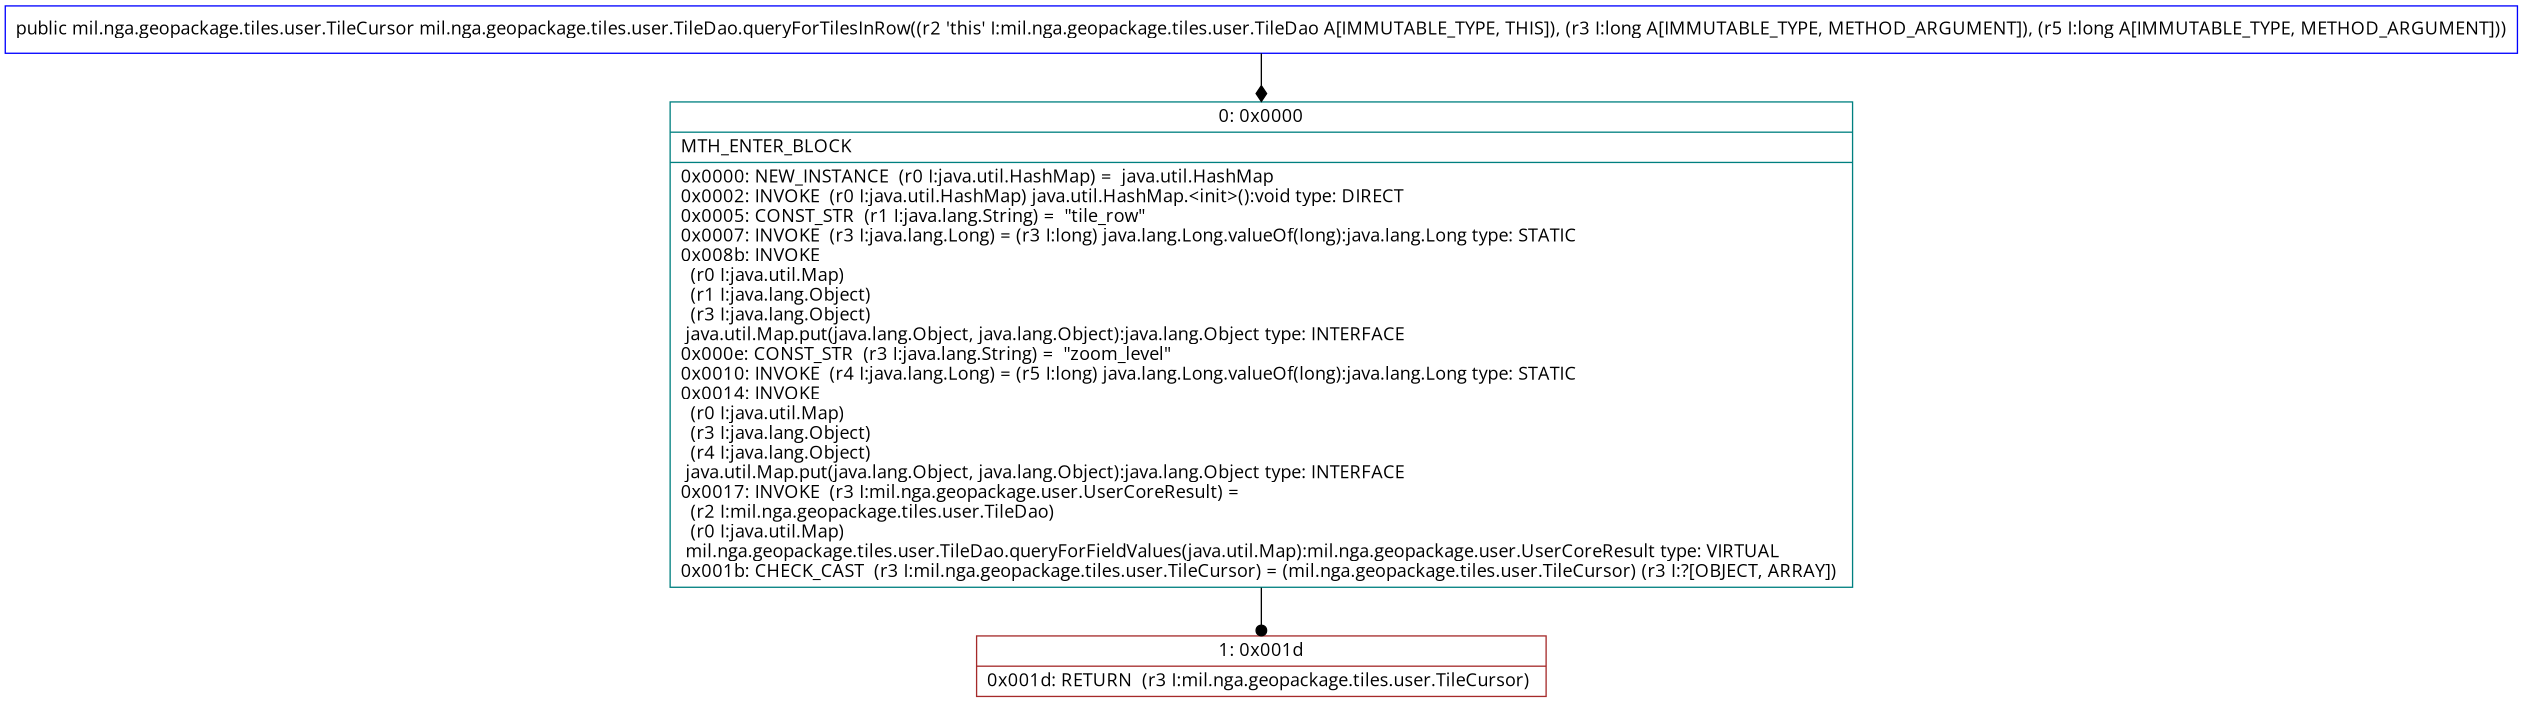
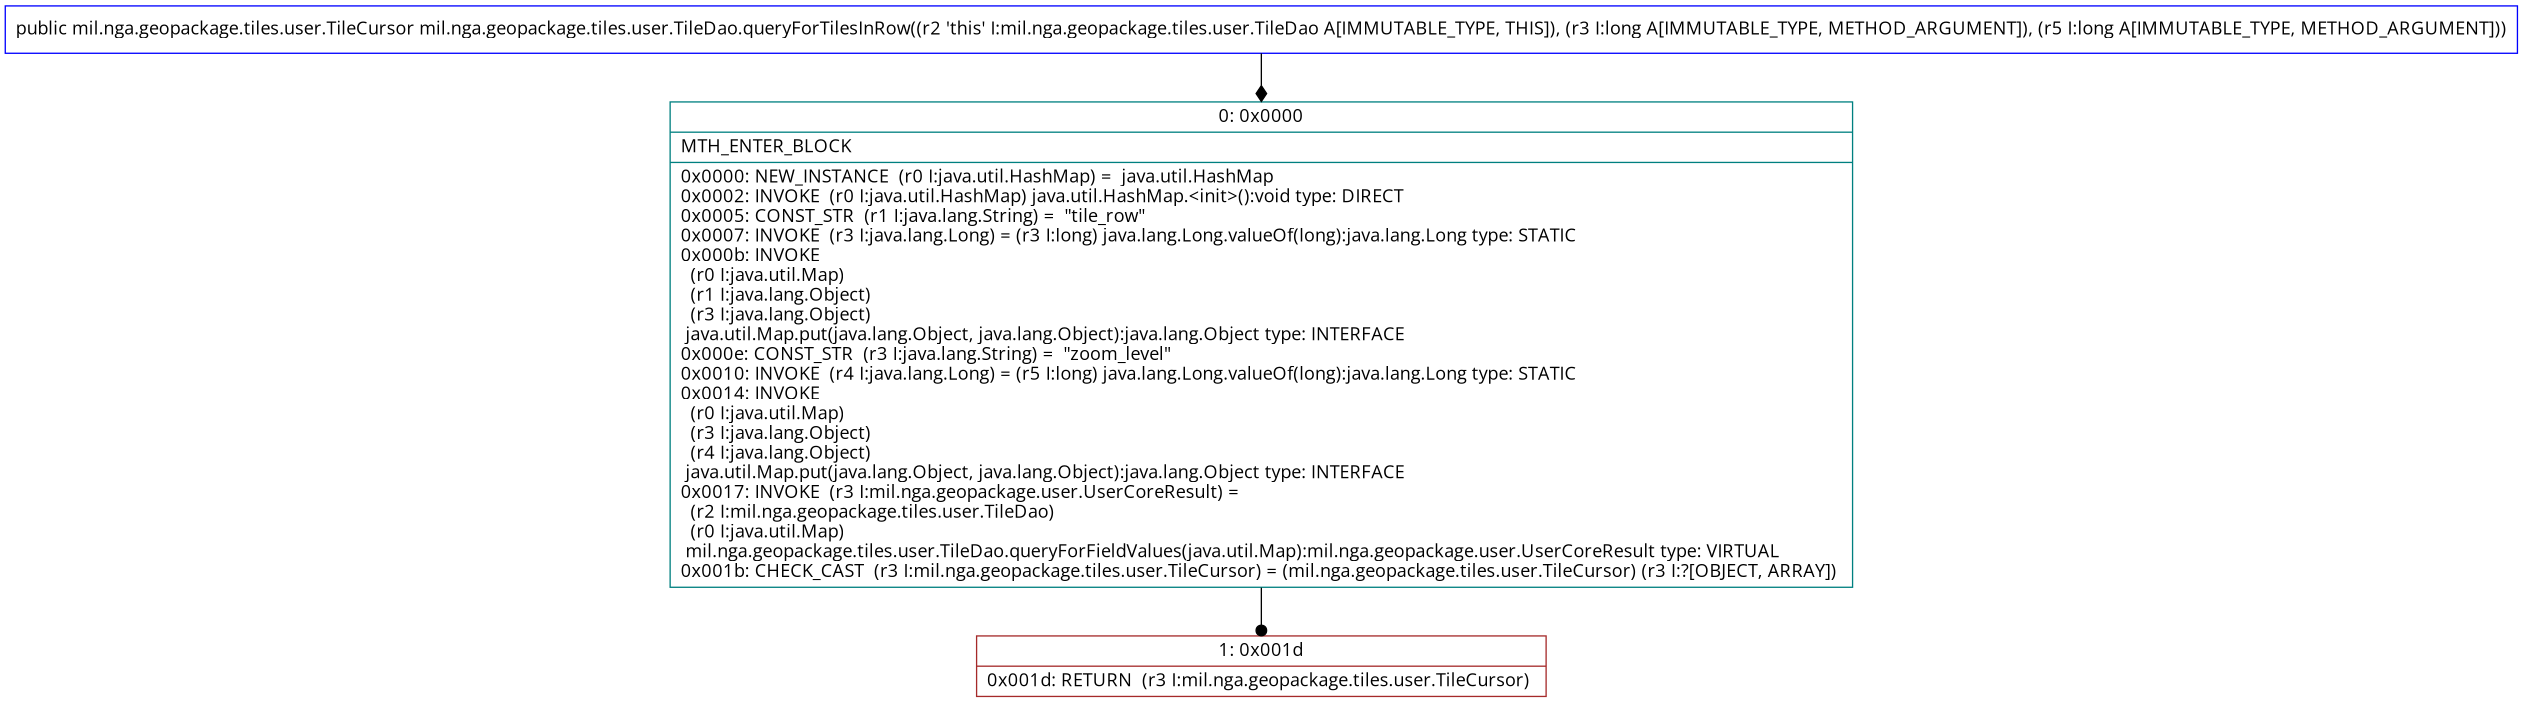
node "0: 0x0000": text "0x008b: INVOKE" -> "0x000b: INVOKE"
